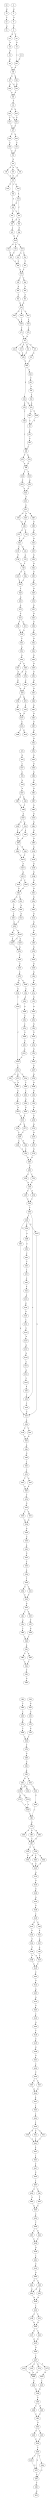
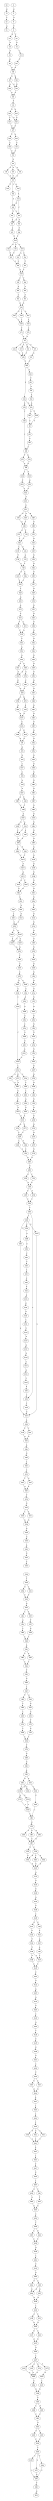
edge "S11" -> "S15": now "S11" -> "S13"
node "S171": added
node "S214": removed
edge "S346" -> "S348": removed, label "A"
node "S367": added
edge "S496" -> "S497": now "S496" -> "S499"
